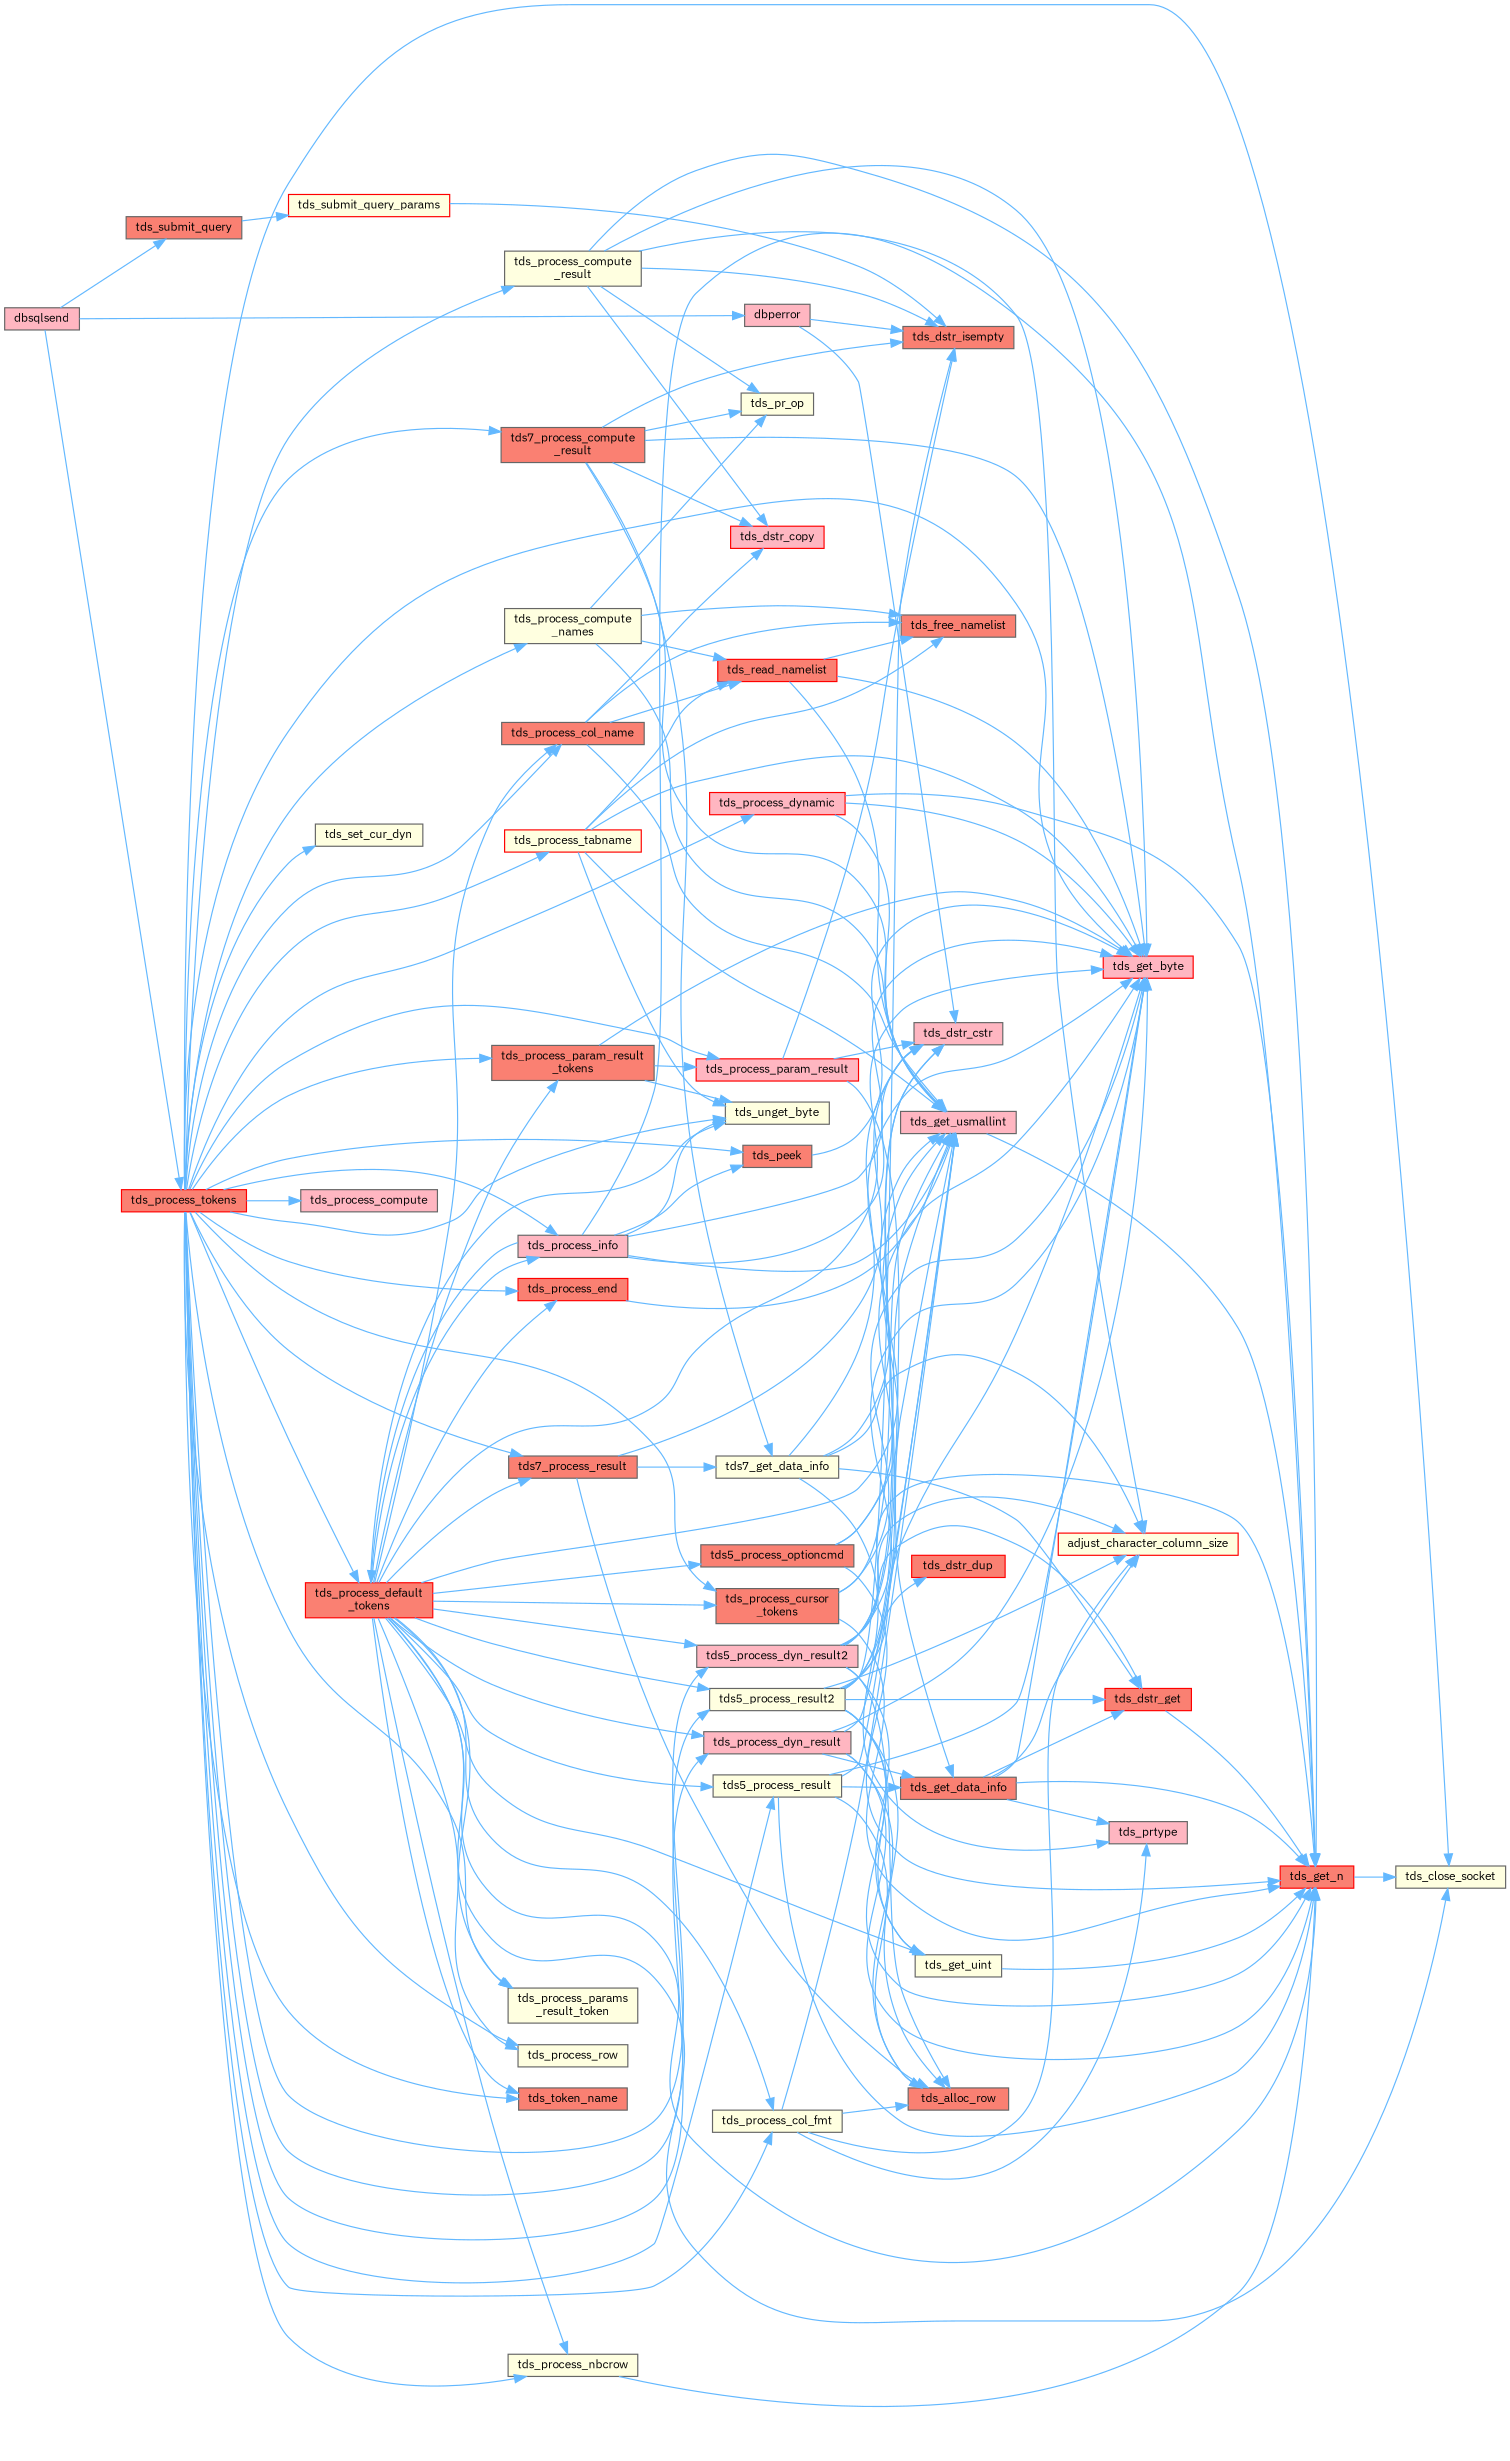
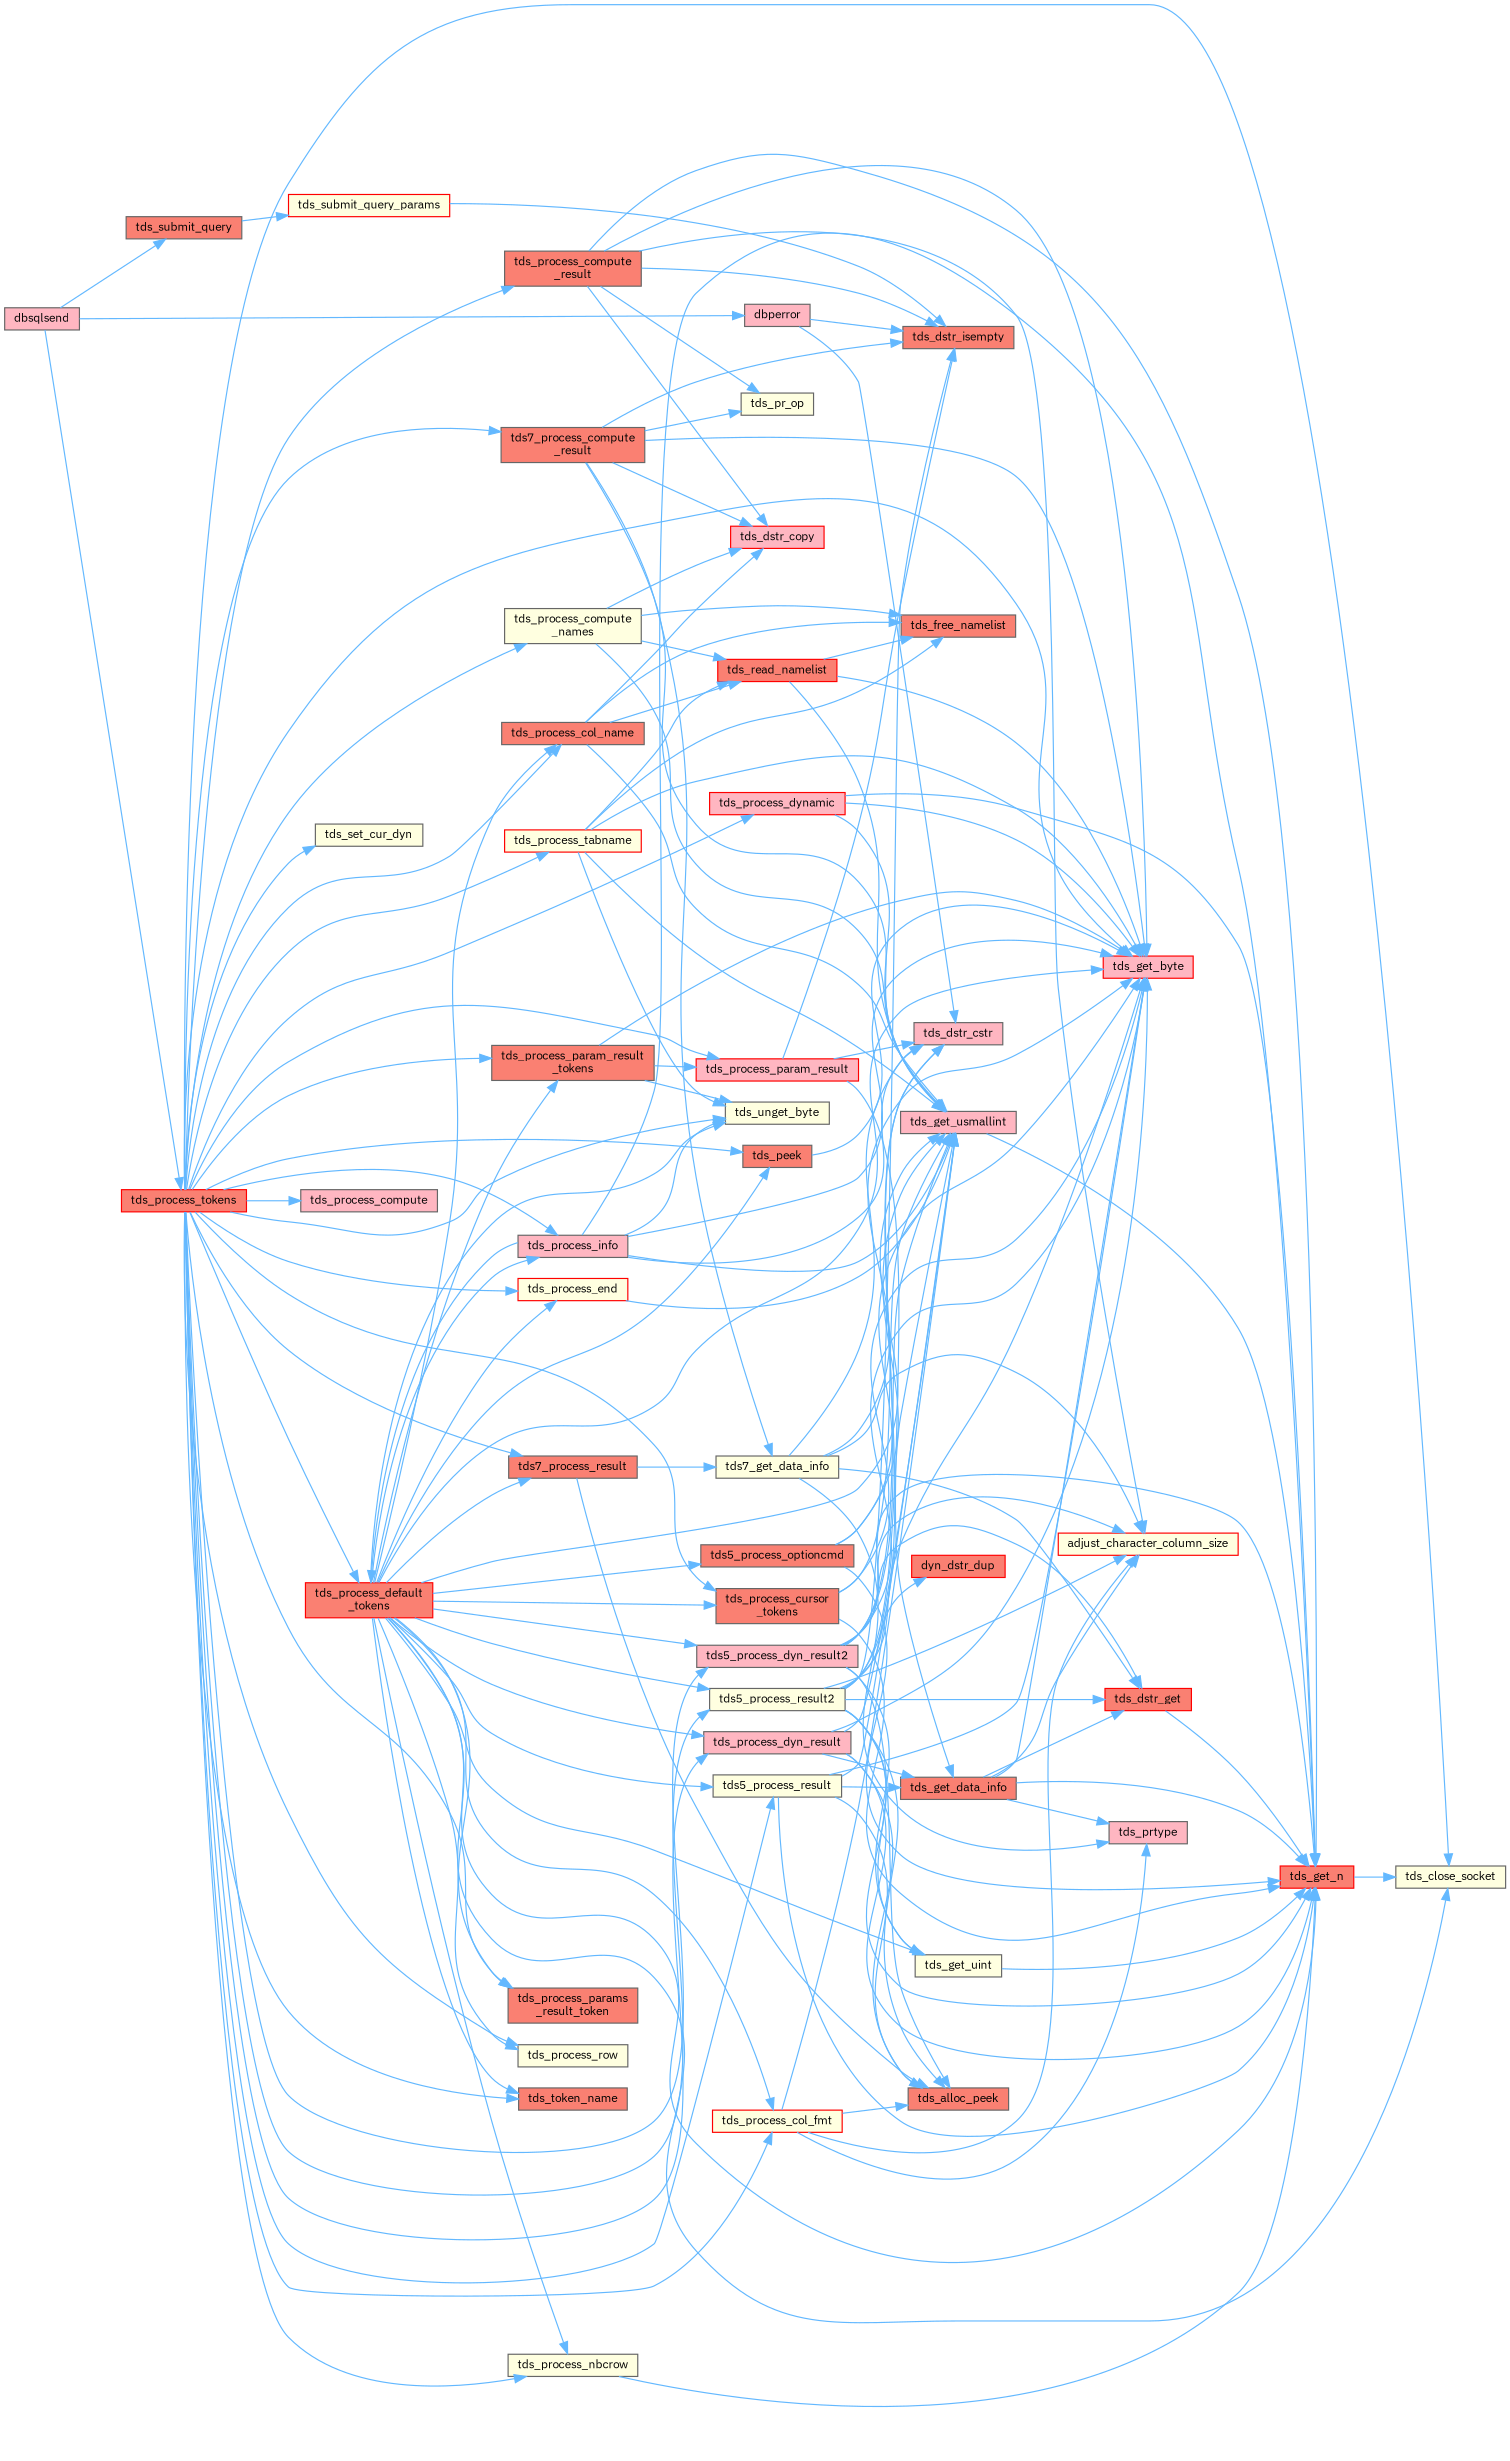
node "tds_process_compute _result": fillcolor lightyellow -> salmon
edge "tds_process_compute _names" -> "tds_pr_op": now "tds_process_compute _names" -> "tds_dstr_copy"
edge "tds_process_info" -> "tds_peek": now "tds_process_default _tokens" -> "tds_peek"
node "tds_process_end": fillcolor salmon -> lightyellow
edge "tds7_process_result" -> "tds_dstr_cstr": removed
node "tds_dstr_dup": label "tds_dstr_dup" -> "dyn_dstr_dup"
node "tds_process_params _result_token": fillcolor lightyellow -> salmon
node "tds_alloc_row": label "tds_alloc_row" -> "tds_alloc_peek"
node "tds_process_col_fmt": color grey40 -> red
